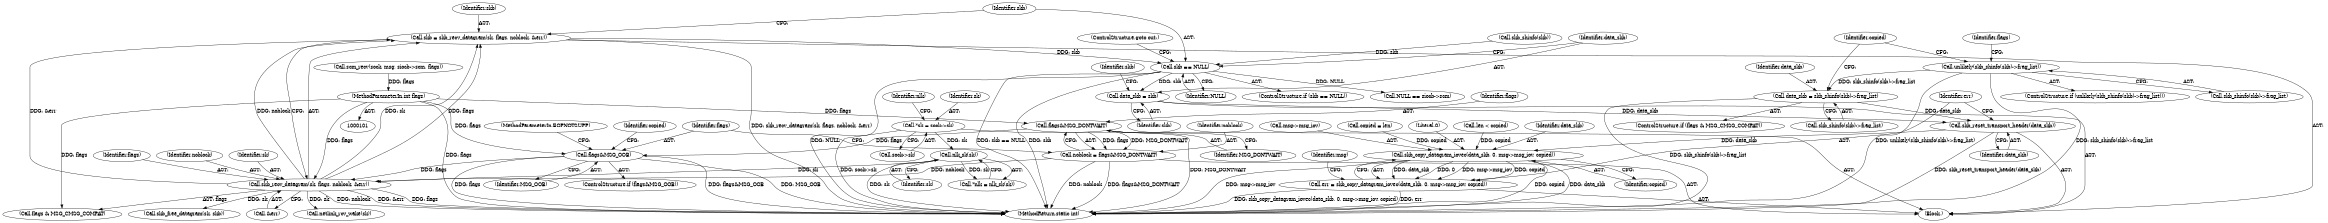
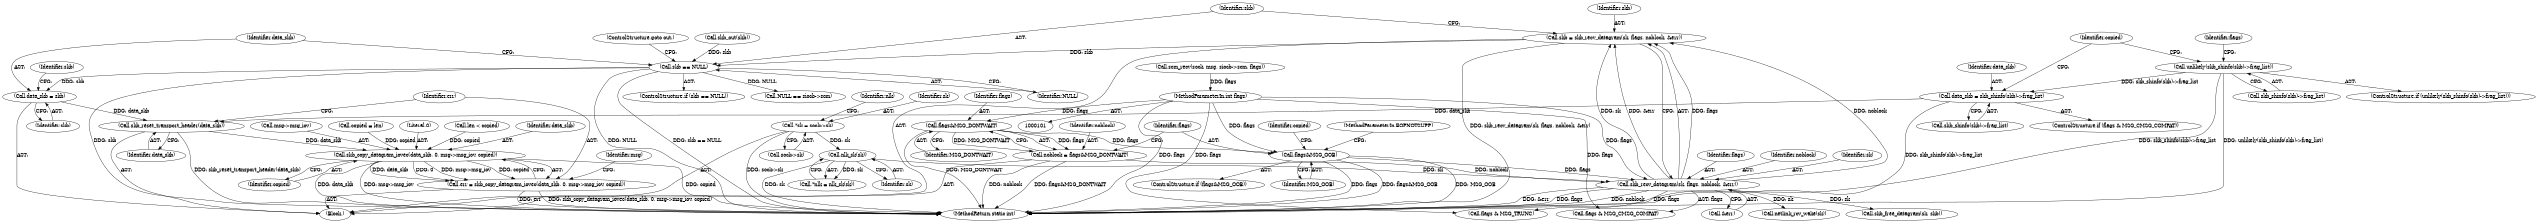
node "(Call,skb_shinfo(skb))": label "(Call,skb_shinfo(skb))" -> "(Call,skb_out(skb))"
node "(Call,flags & MSG_TRUNC)": added
